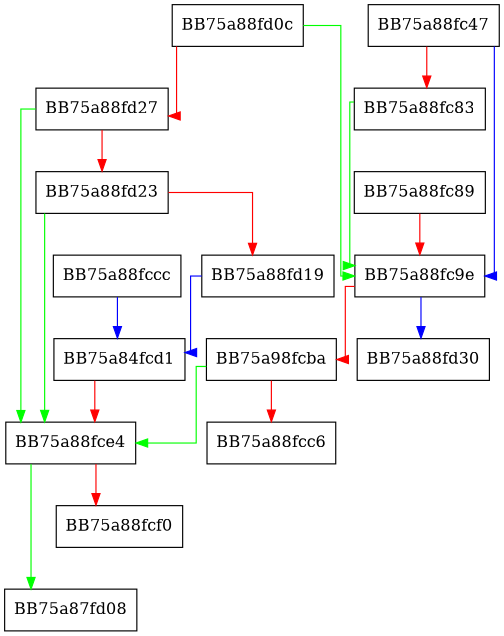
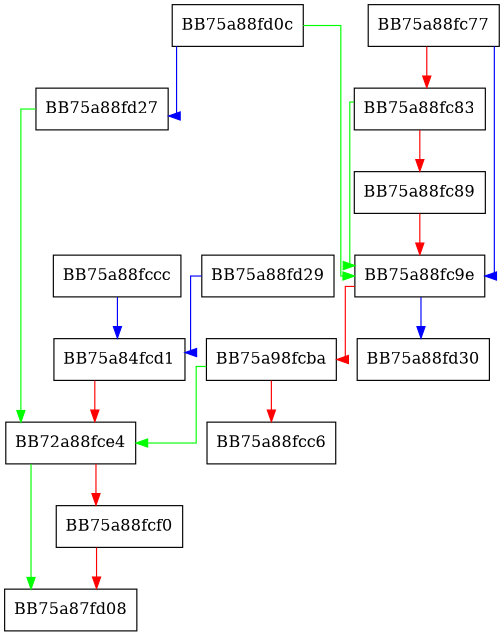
node "BB75a88fc47": label "BB75a88fc47" -> "BB75a88fc77"
edge "BB75a88fd0c" -> "BB75a88fd27": color red -> blue
edge "BB75a88fc83" -> "BB75a88fc89": added
node "BB75a88fd23": removed
node "BB75a88fd19": label "BB75a88fd19" -> "BB75a88fd29"
node "BB75a88fce4": label "BB75a88fce4" -> "BB72a88fce4"
edge "BB75a88fcf0" -> "BB75a87fd08": added
